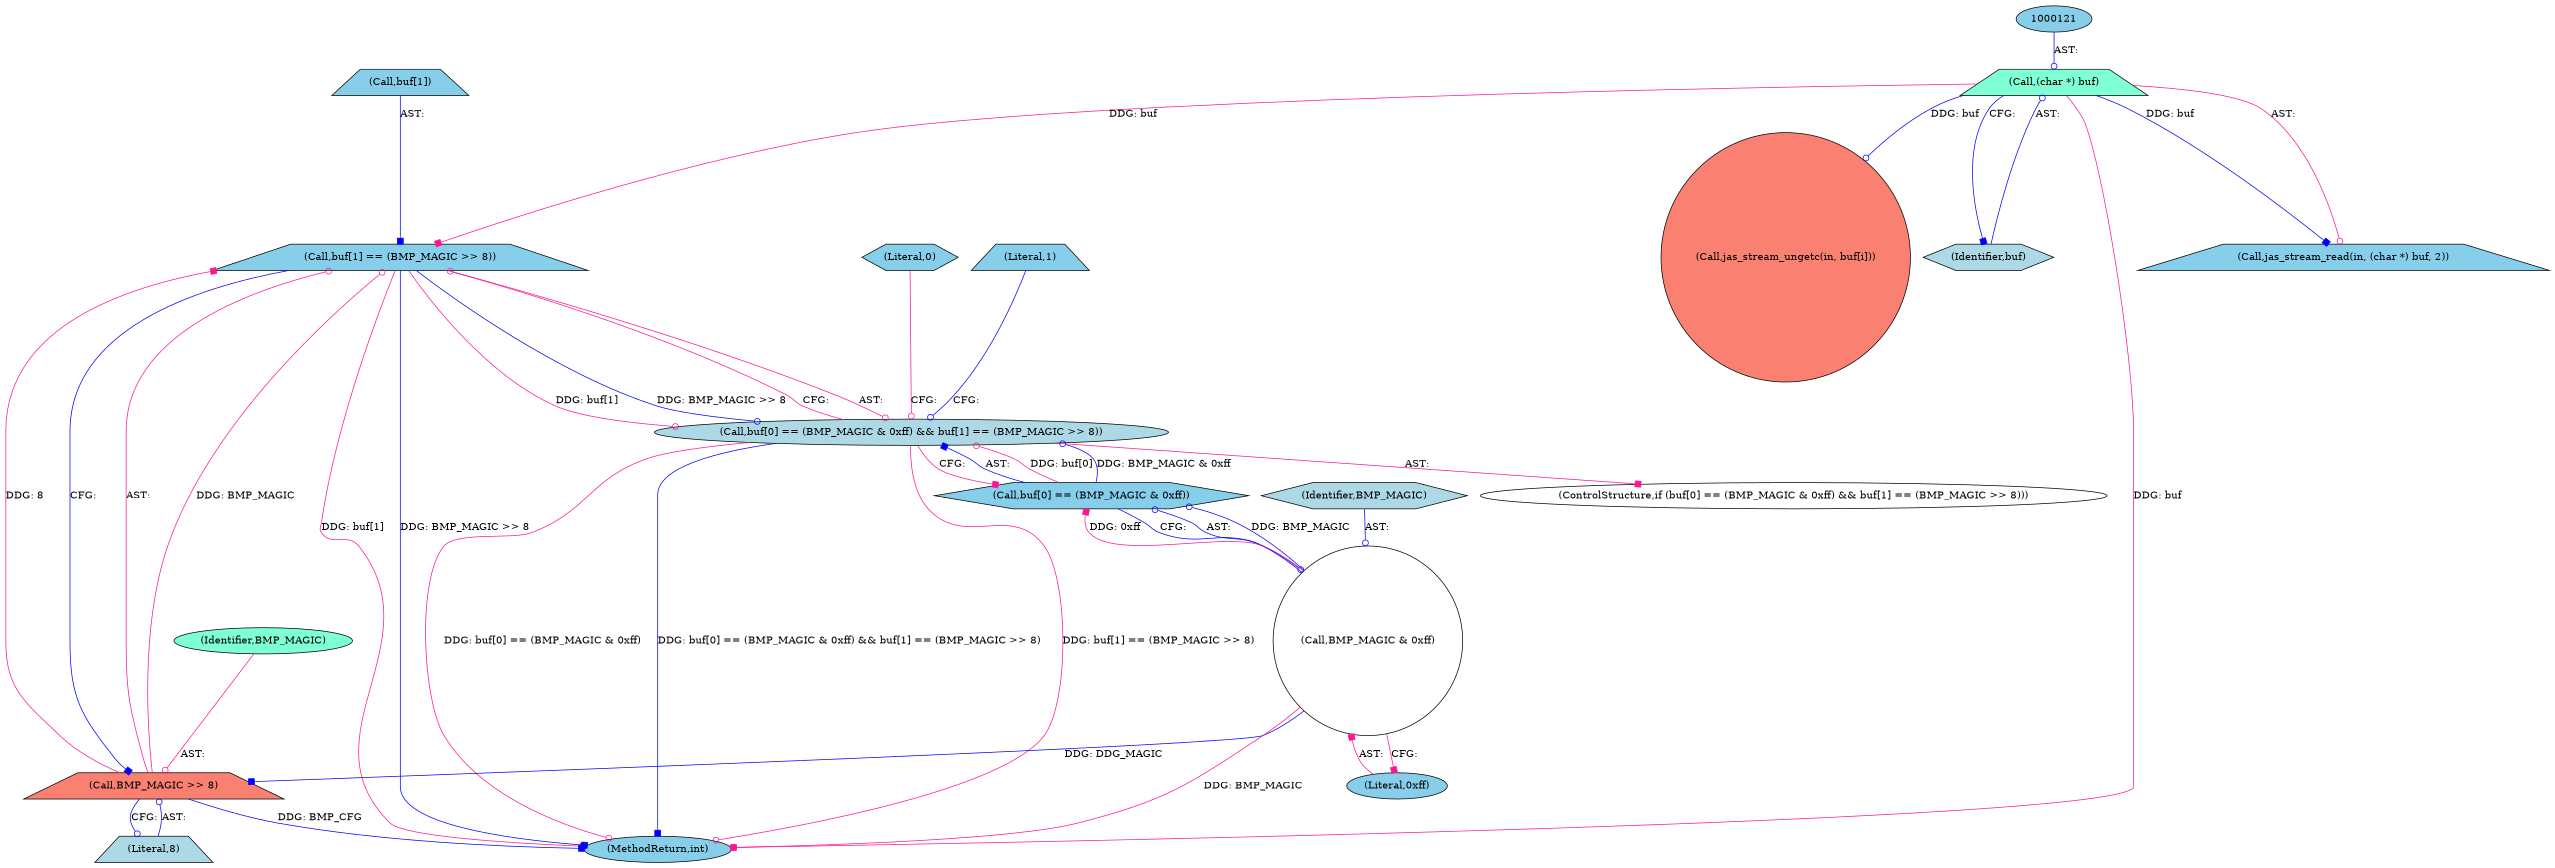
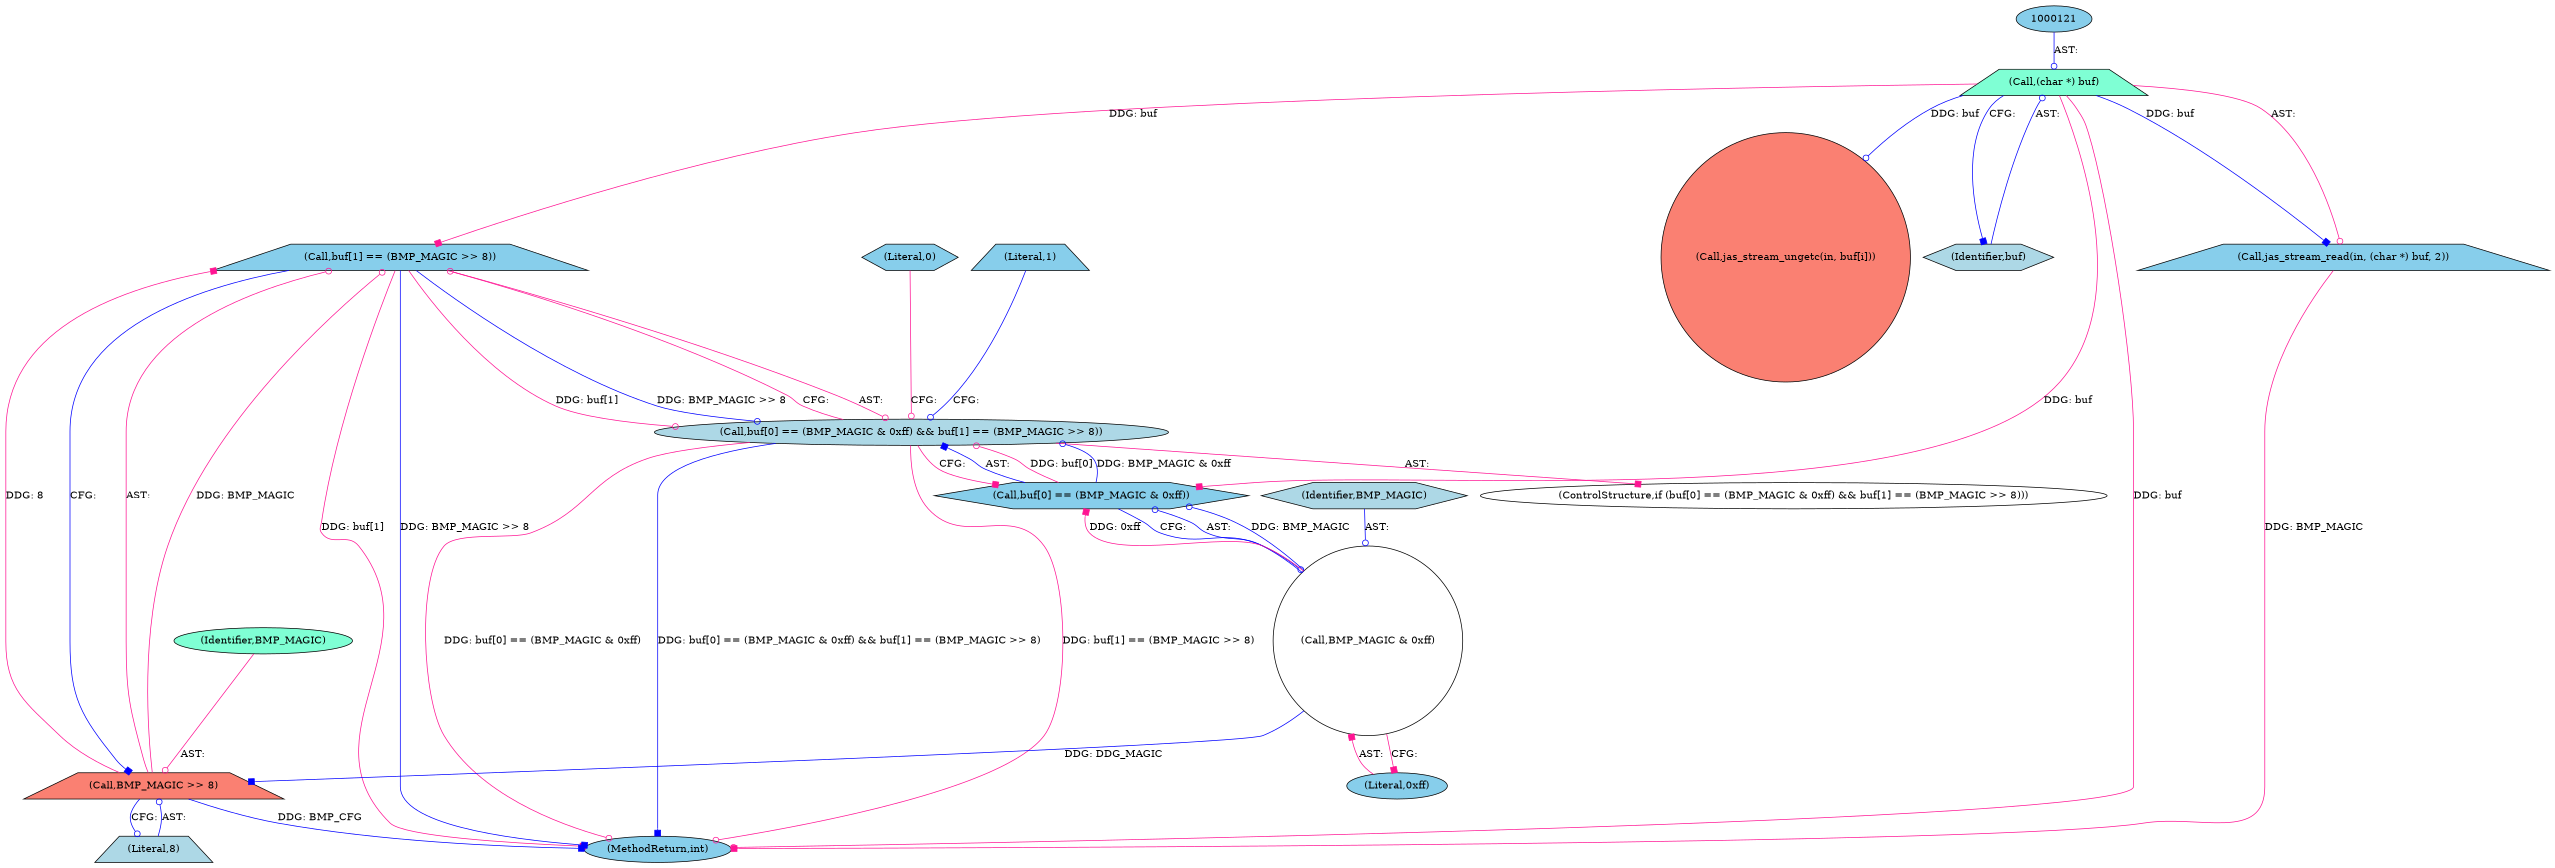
node "(Call,buf[1])": removed
edge "(Call,(char *) buf)" -> "(Call,buf[0] == (BMP_MAGIC & 0xff))": added, label "DDG: buf"
edge "(Call,BMP_MAGIC & 0xff)" -> "(MethodReturn,int)": now "(Call,jas_stream_read(in, (char *) buf, 2))" -> "(MethodReturn,int)"
